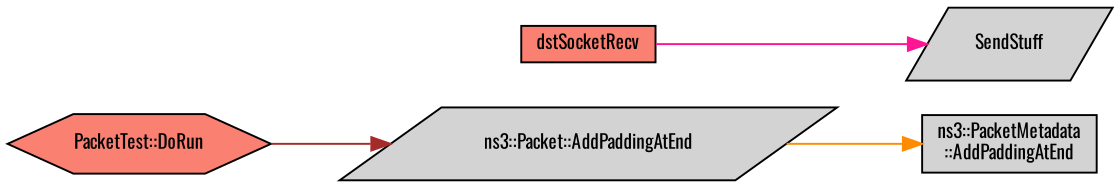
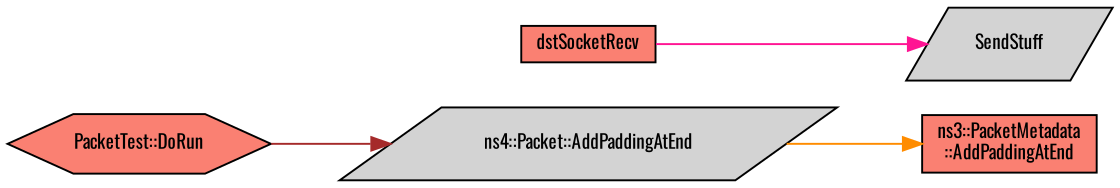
node "ns3::Packet::AddPaddingAtEnd": label "ns3::Packet::AddPaddingAtEnd" -> "ns4::Packet::AddPaddingAtEnd"
node "ns3::PacketMetadata ::AddPaddingAtEnd": fillcolor lightgrey -> salmon
